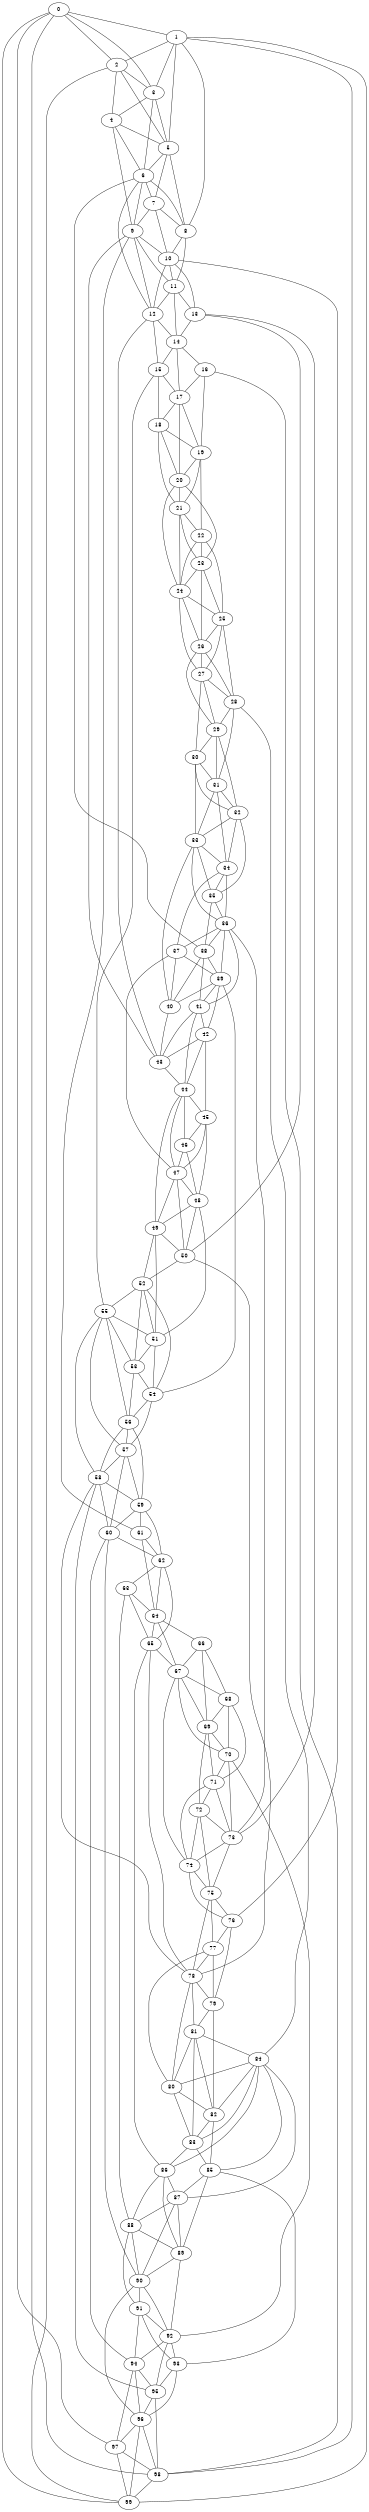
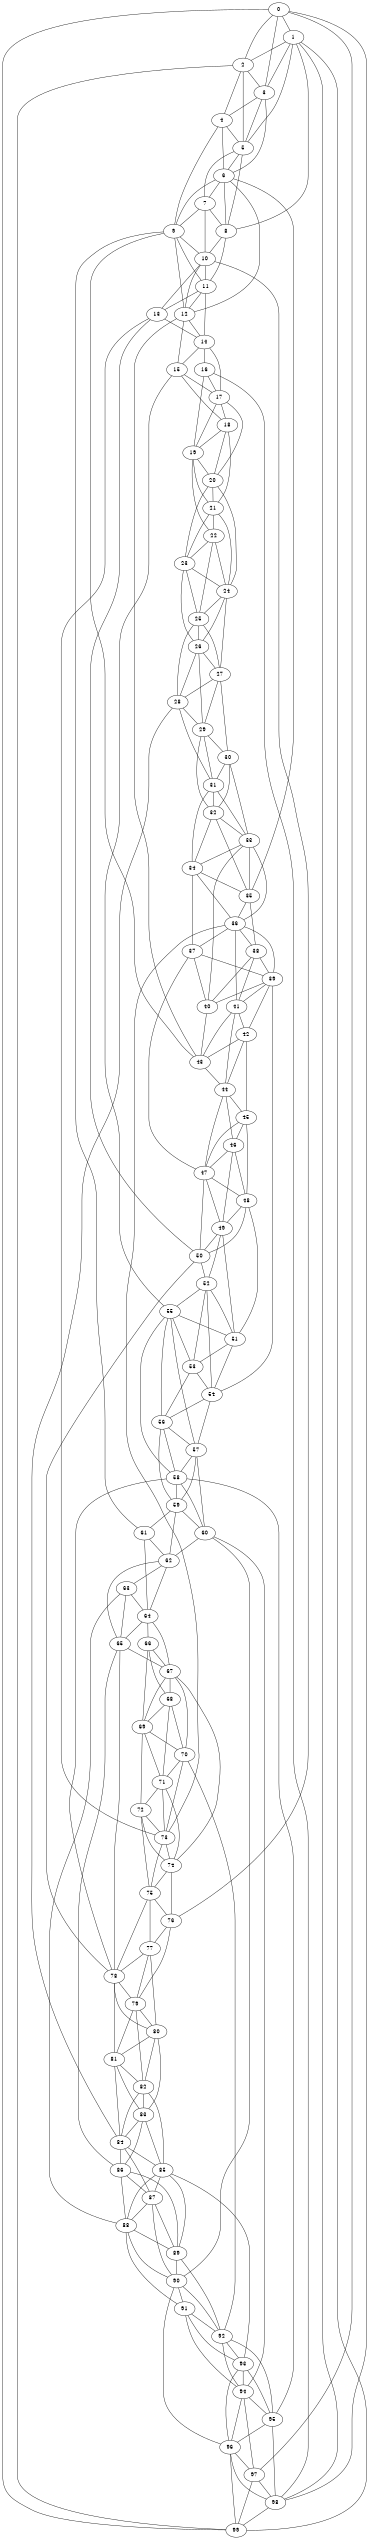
edge "6" -- "38": now "6" -- "35"
edge "44" -- "49": now "46" -- "49"
edge "84" -- "80": now "79" -- "80"
edge "85" -- "88": added
edge "93" -- "94": added
